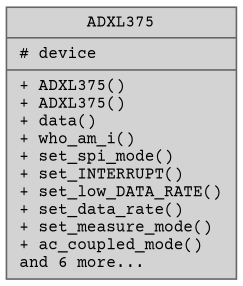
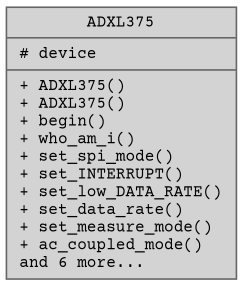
node "ADXL375": text "+ data()" -> "+ begin()"
